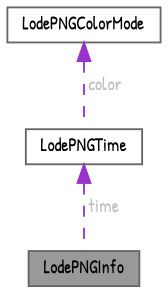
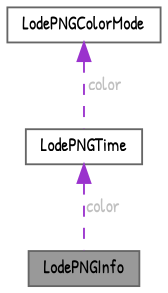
edge "LodePNGInfo" -> "LodePNGTime": label " time" -> " color"
